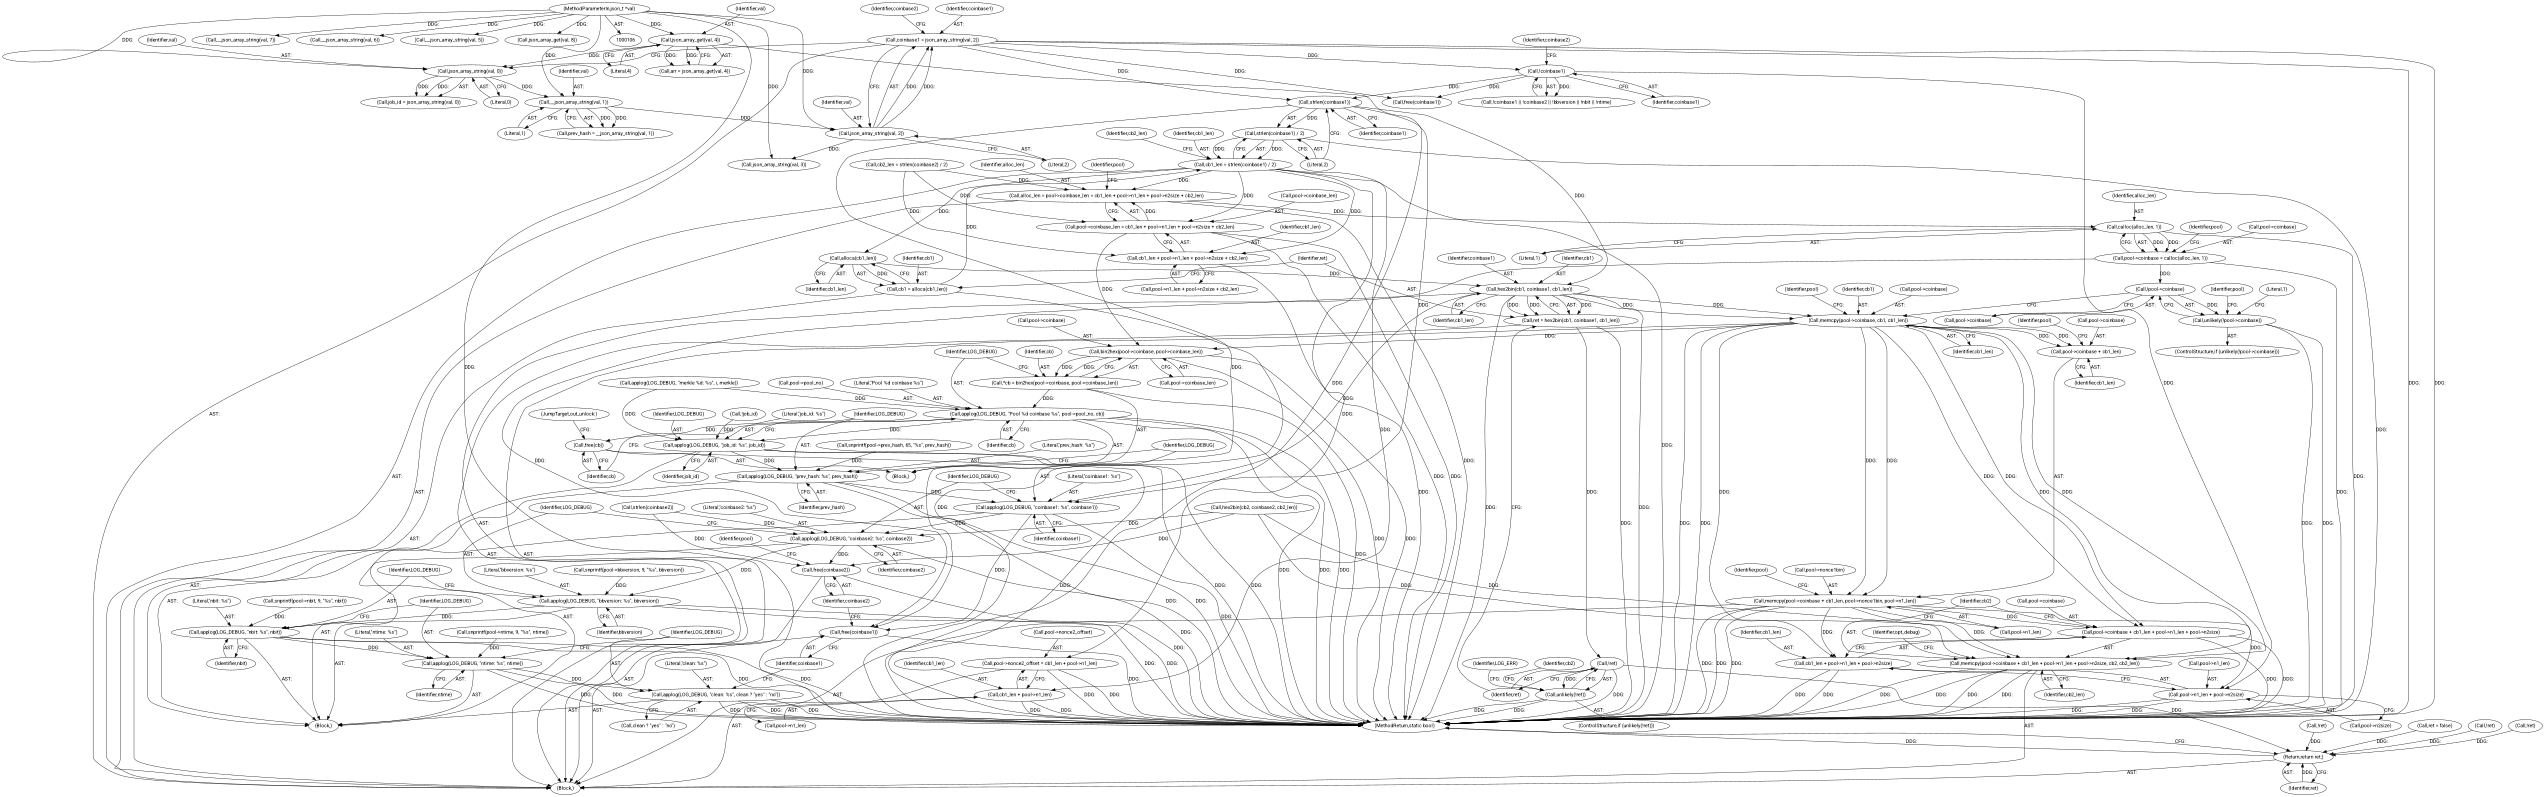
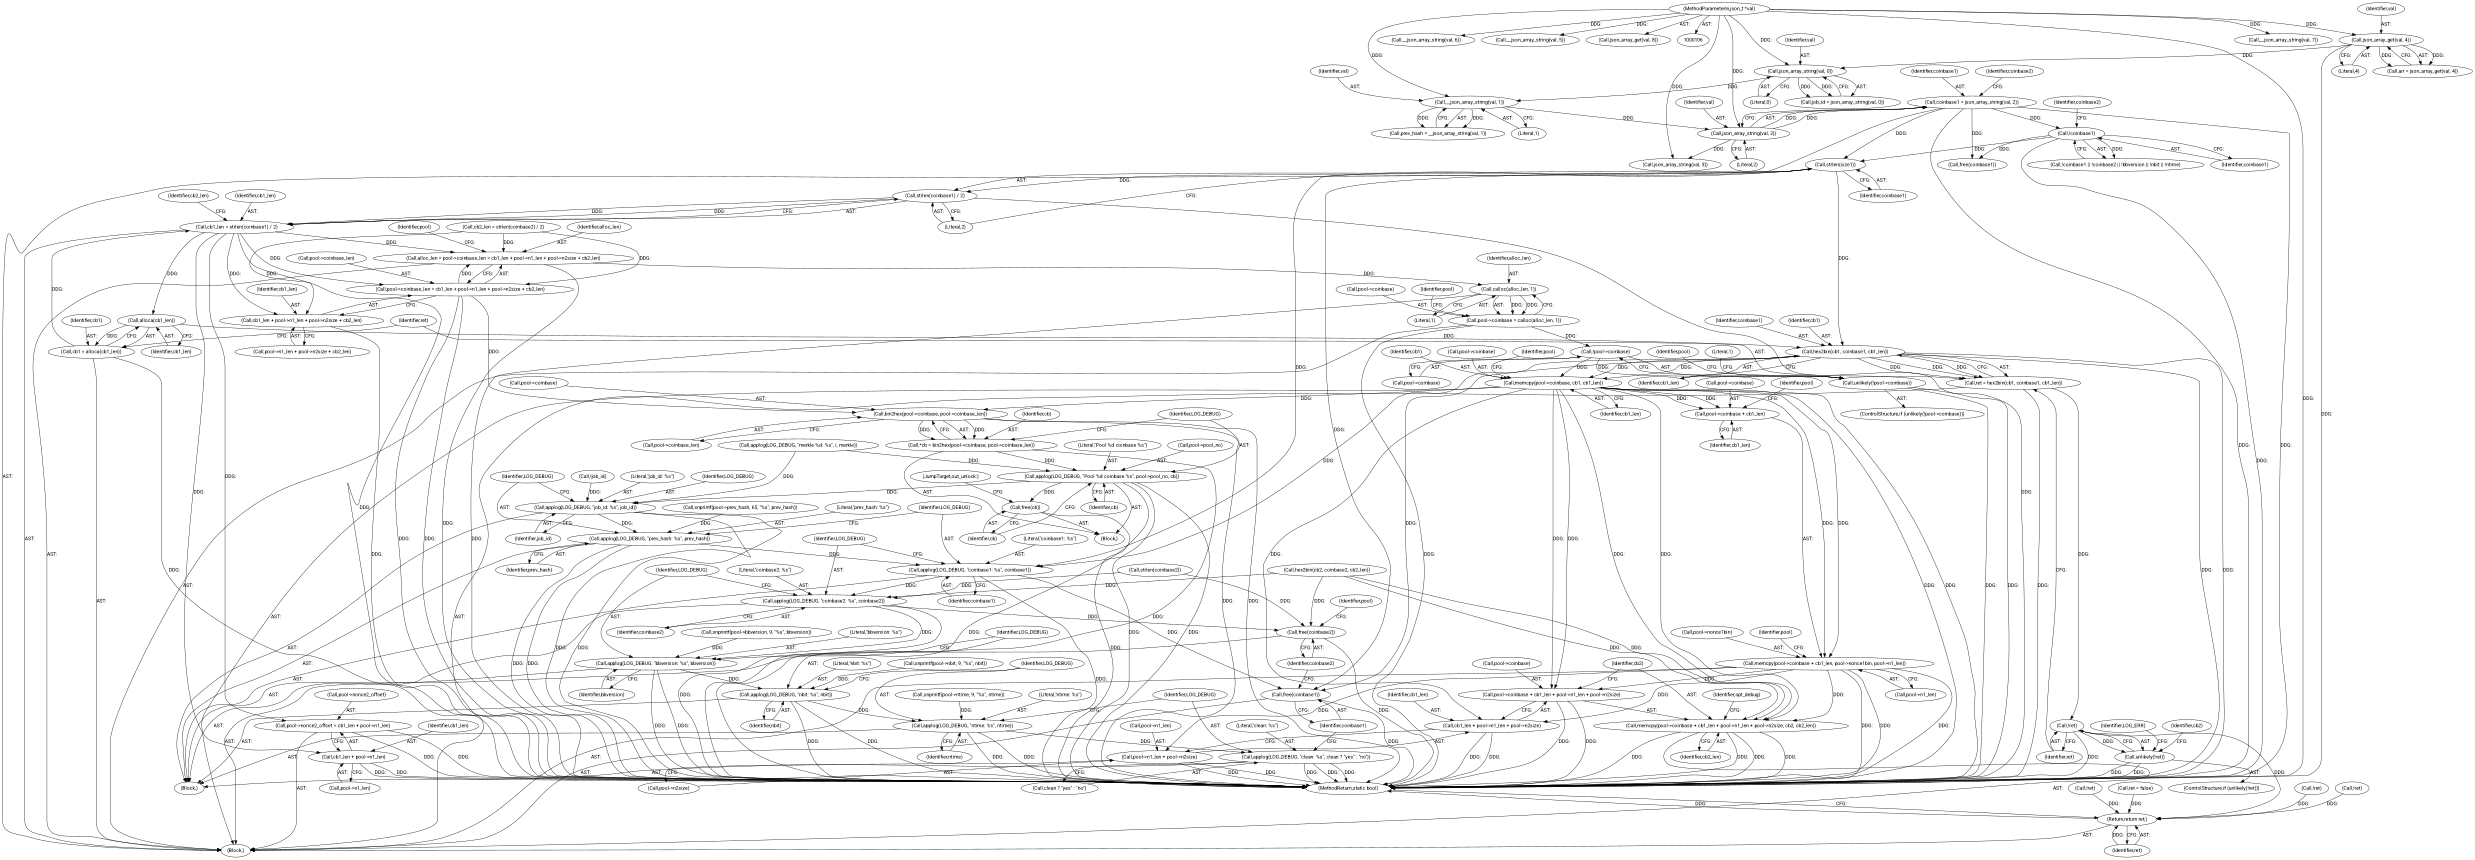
edge "(MethodParameterIn,json_t *val)" -> "(Call,json_array_get(val, 8))": label "DDG: " -> "AST: "
edge "(Call,coinbase1 = json_array_string(val, 2))" -> "(Call,json_array_string(val, 0))": now "(Call,job_id = json_array_string(val, 0))" -> "(Call,json_array_string(val, 0))"
node "(Call,strlen(coinbase1))": label "(Call,strlen(coinbase1))" -> "(Call,strlen(size1))"
edge "(Call,!coinbase1)" -> "(Call,pool->n1_len + pool->n2size)": now "(Call,!coinbase1)" -> "(MethodReturn,static bool)"
edge "(Call,!pool->coinbase)" -> "(Call,memcpy(pool->coinbase, cb1, cb1_len))": label "CFG: " -> "DDG: "
